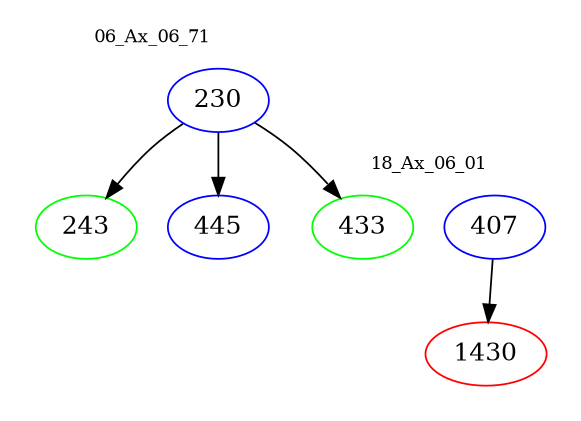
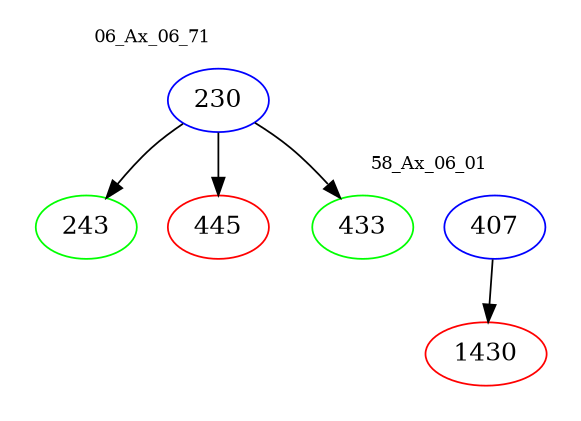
cluster "18_Ax_06_01": label "18_Ax_06_01" -> "58_Ax_06_01"
node "445": color blue -> red
